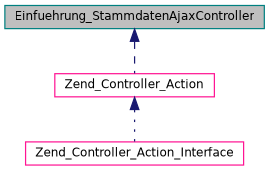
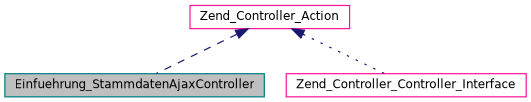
edge "Zend_Controller_Action" -> "Einfuehrung_StammdatenAjaxController": reversed
node "Zend_Controller_Action_Interface": label "Zend_Controller_Action_Interface" -> "Zend_Controller_Controller_Interface"
